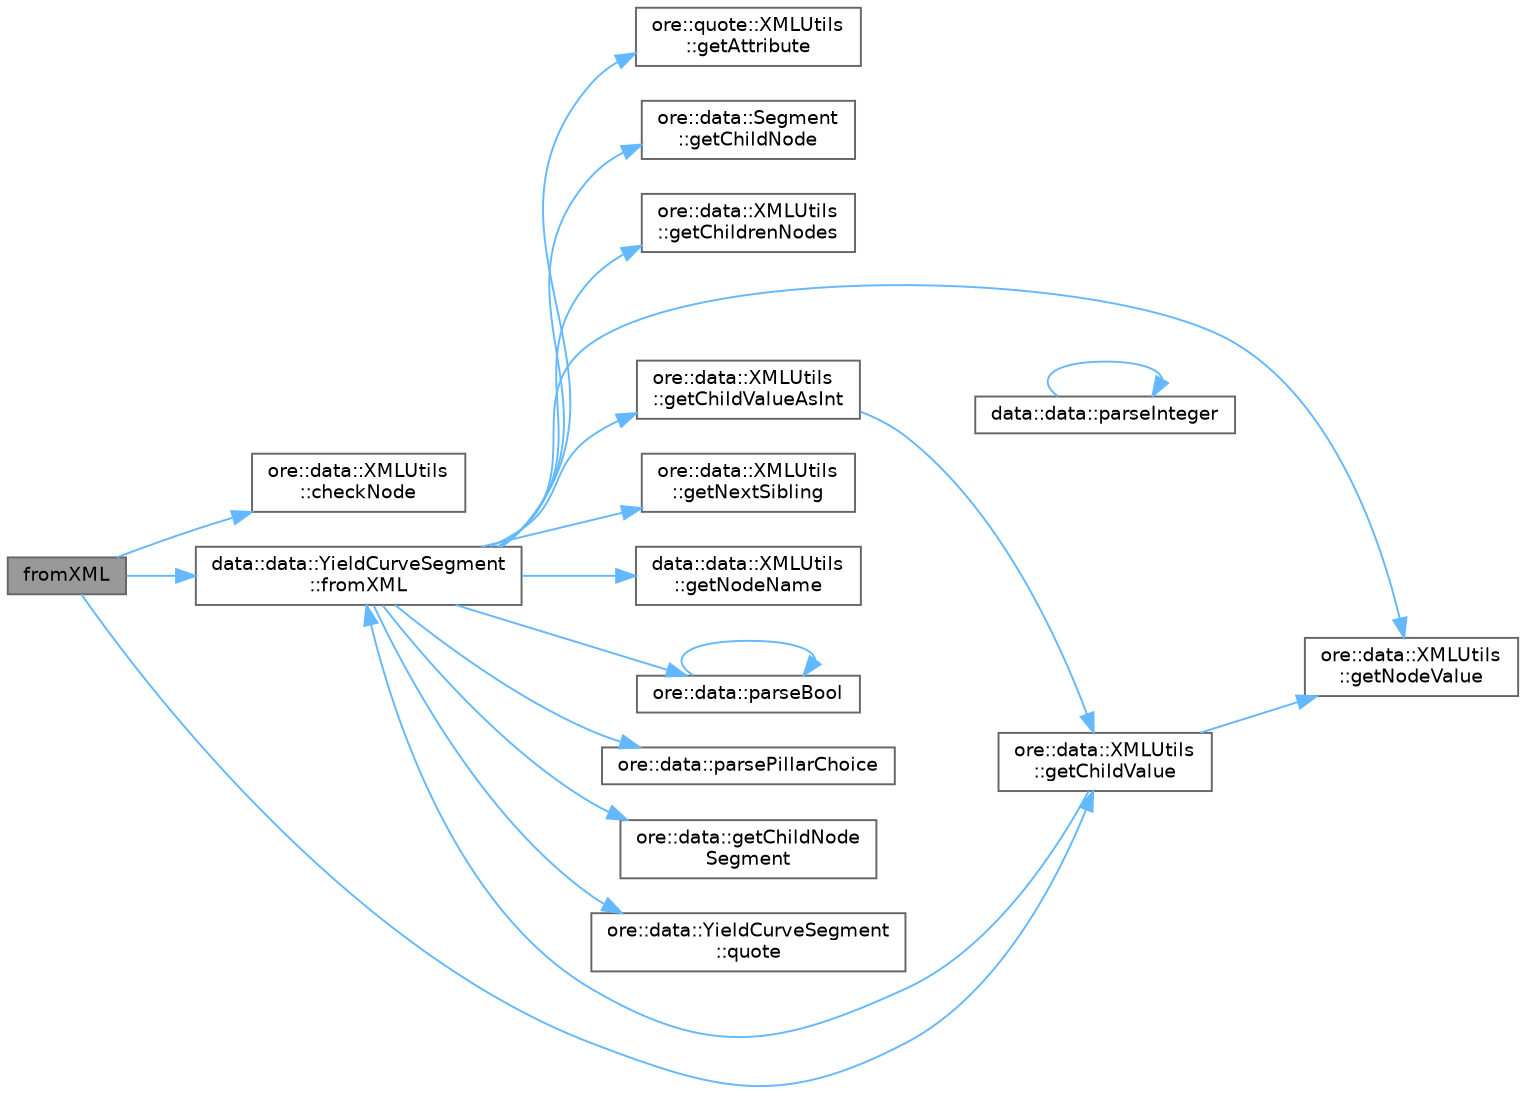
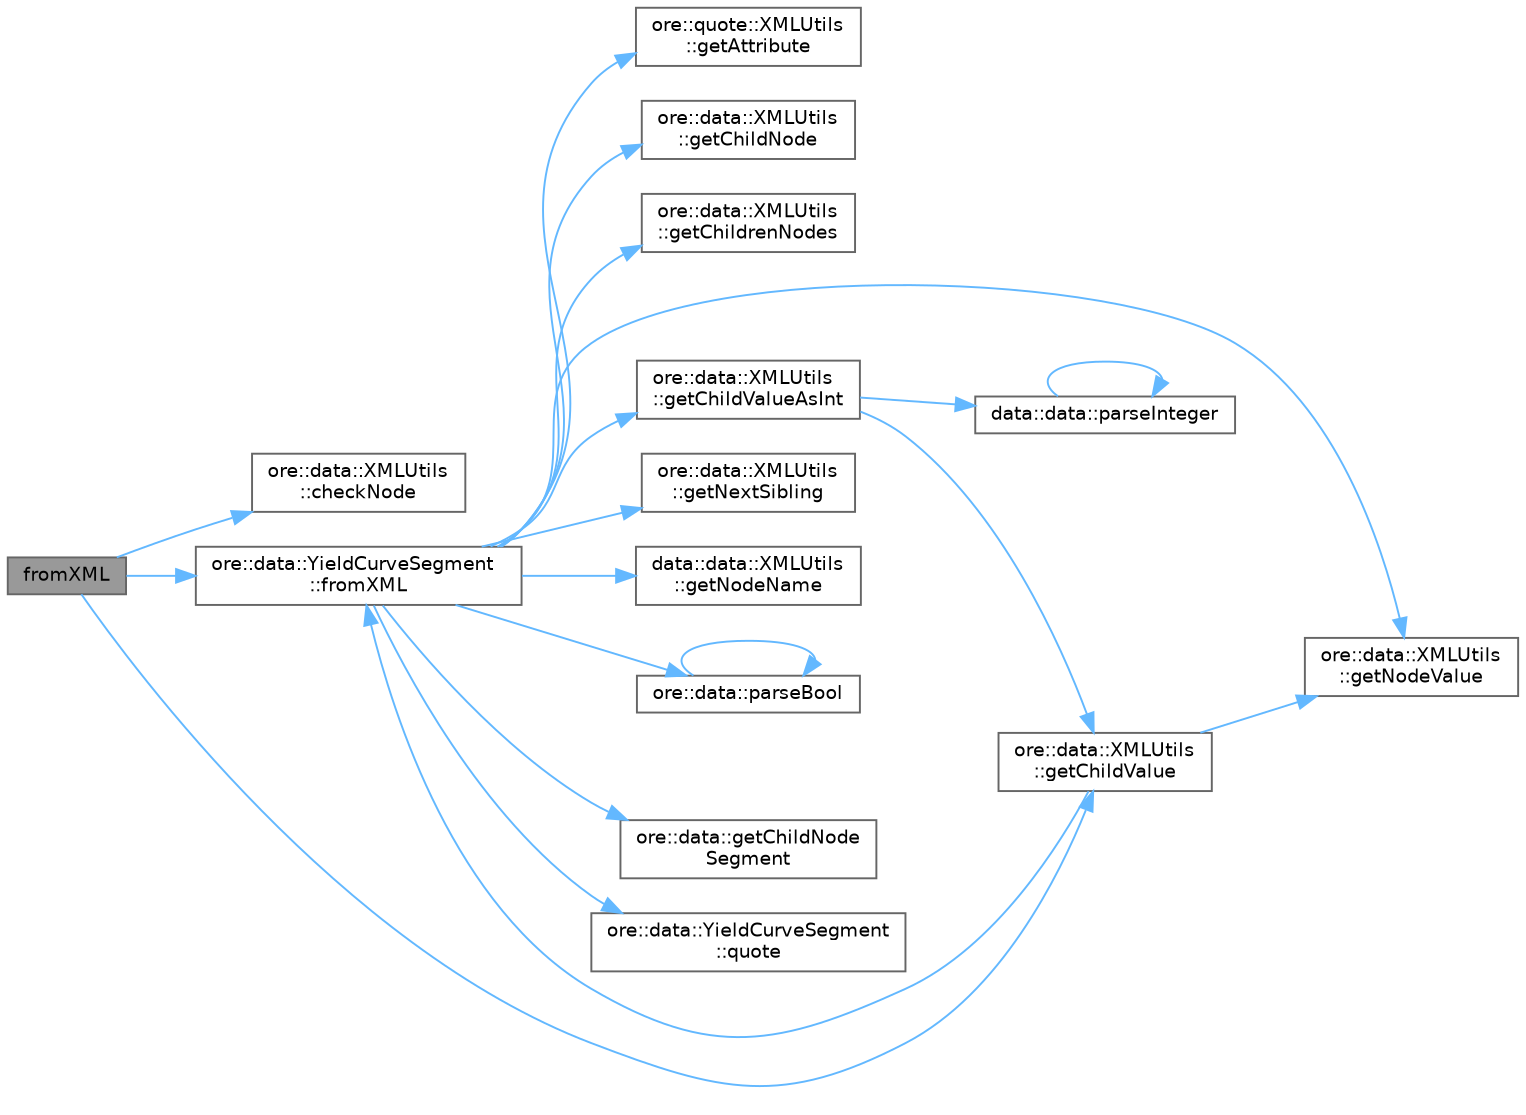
node "ore::data::Segment ::getChildNode": label "ore::data::Segment ::getChildNode" -> "ore::data::XMLUtils ::getChildNode"
edge "ore::data::XMLUtils ::getChildValueAsInt" -> "data::data::parseInteger": added
node "data::data::YieldCurveSegment ::fromXML": label "data::data::YieldCurveSegment ::fromXML" -> "ore::data::YieldCurveSegment ::fromXML"
node "ore::data::parsePillarChoice": removed
